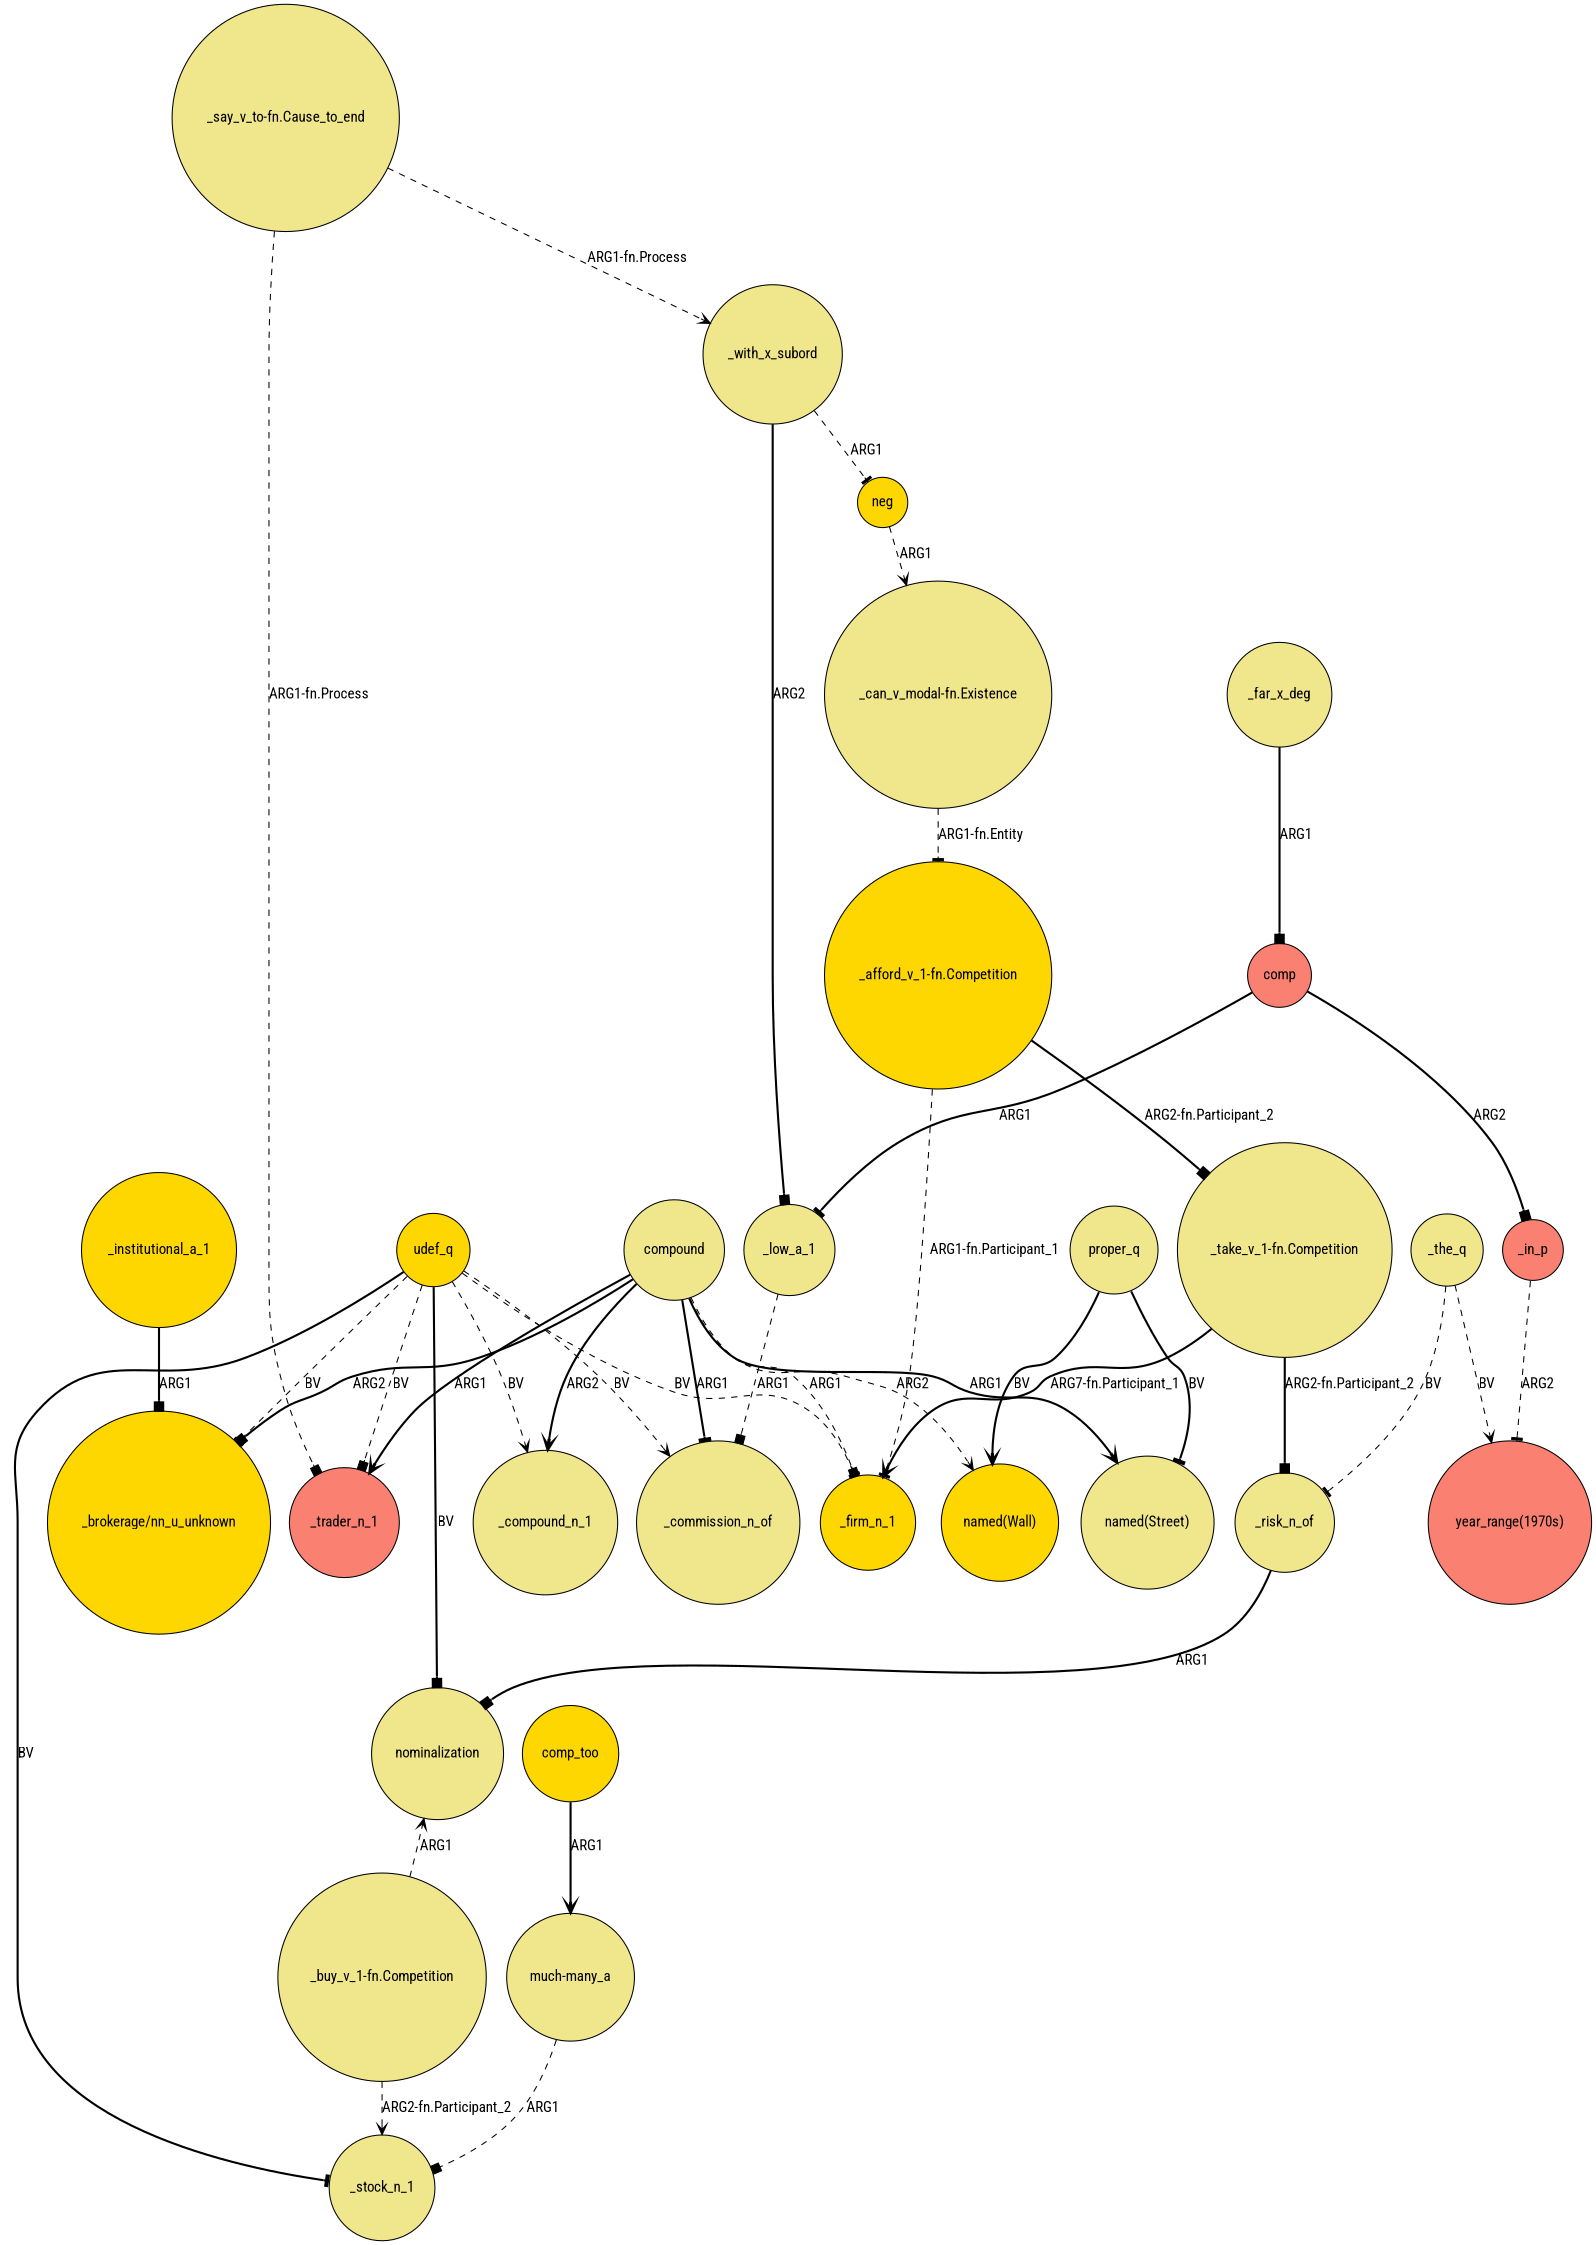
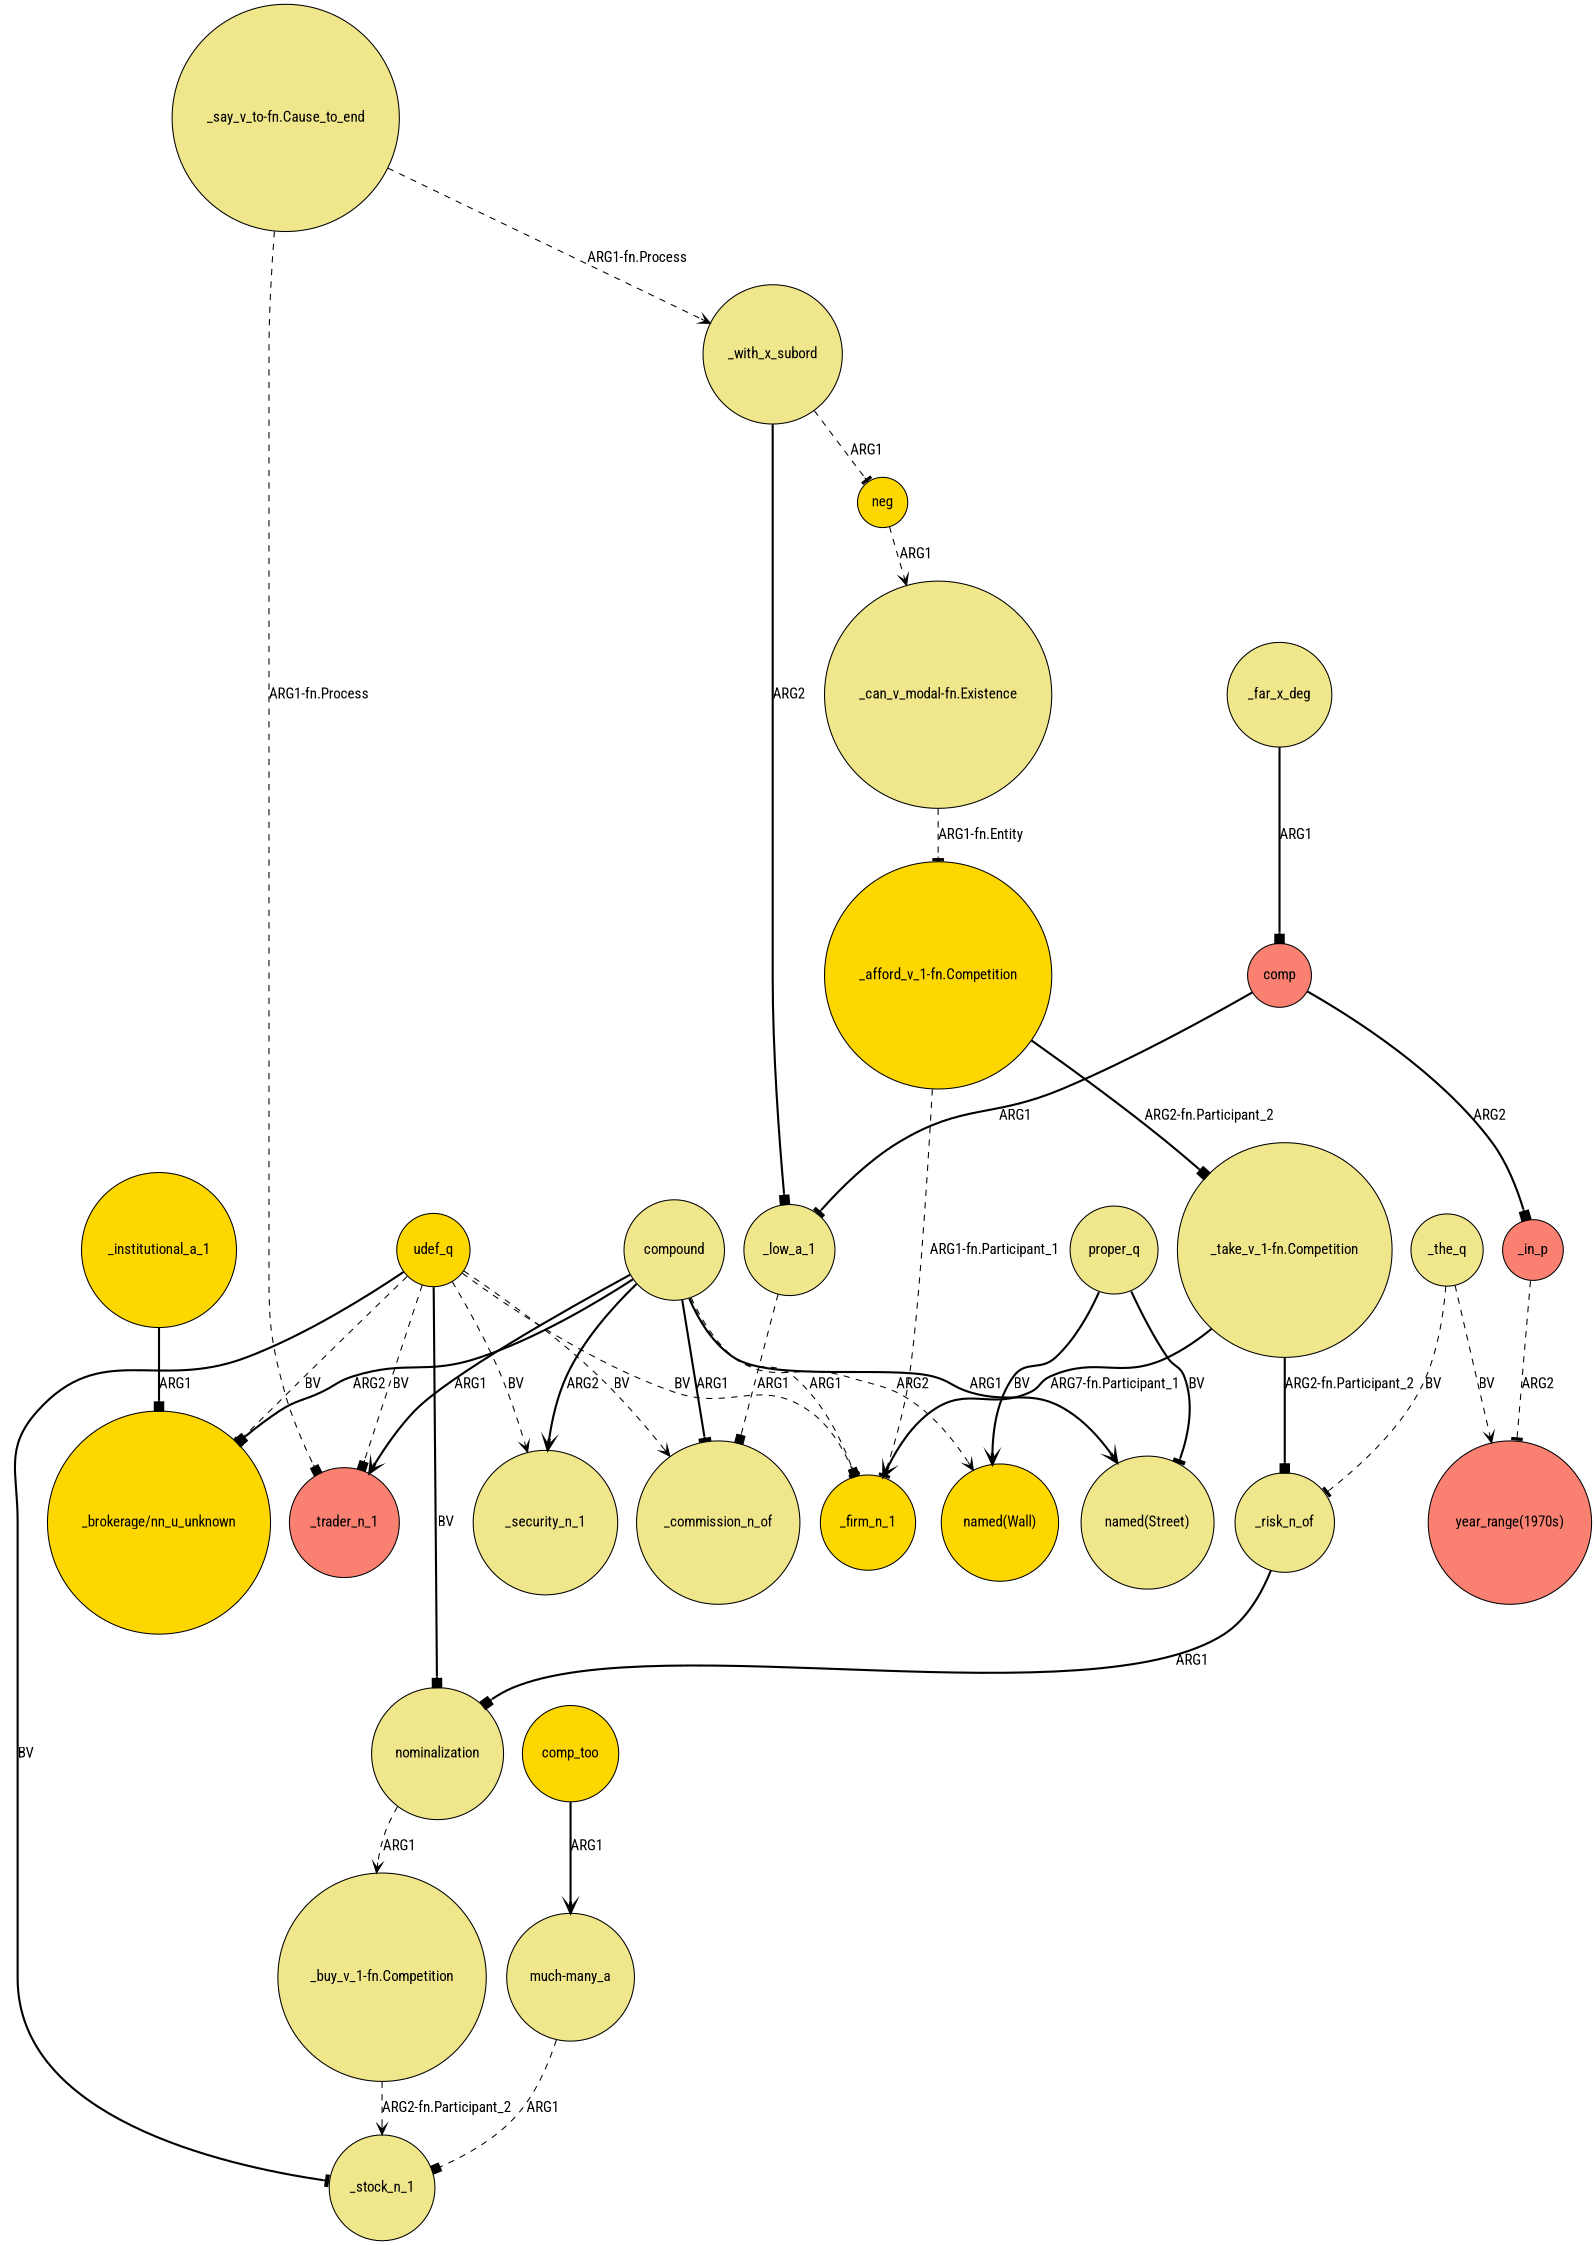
node "_compound_n_1": label "_compound_n_1" -> "_security_n_1"
edge "_buy_v_1-fn.Competition" -> "nominalization": reversed
